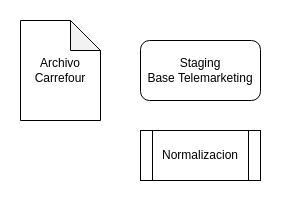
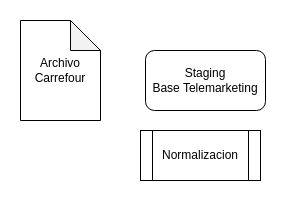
node "Staging Base Telemarketing": moved (201, 71) -> (206, 81)
